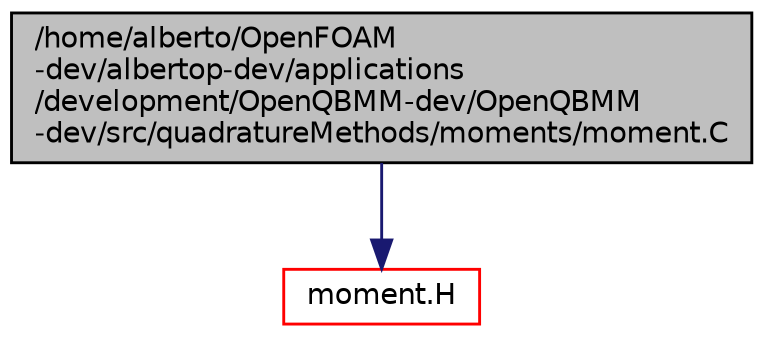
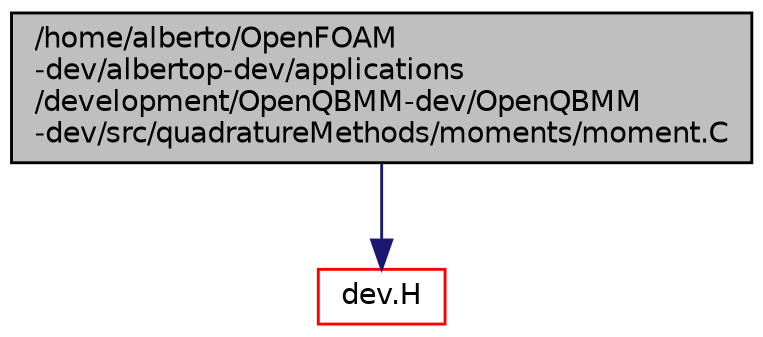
node "moment.H": label "moment.H" -> "dev.H"
